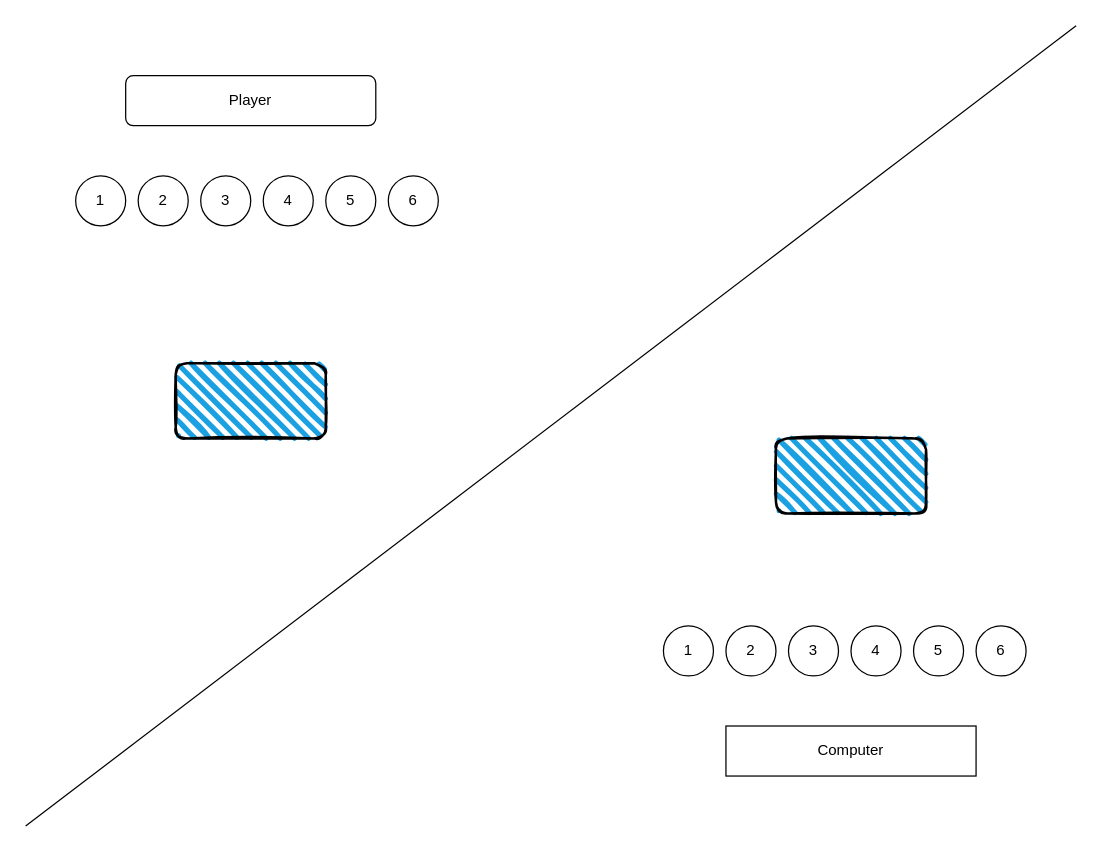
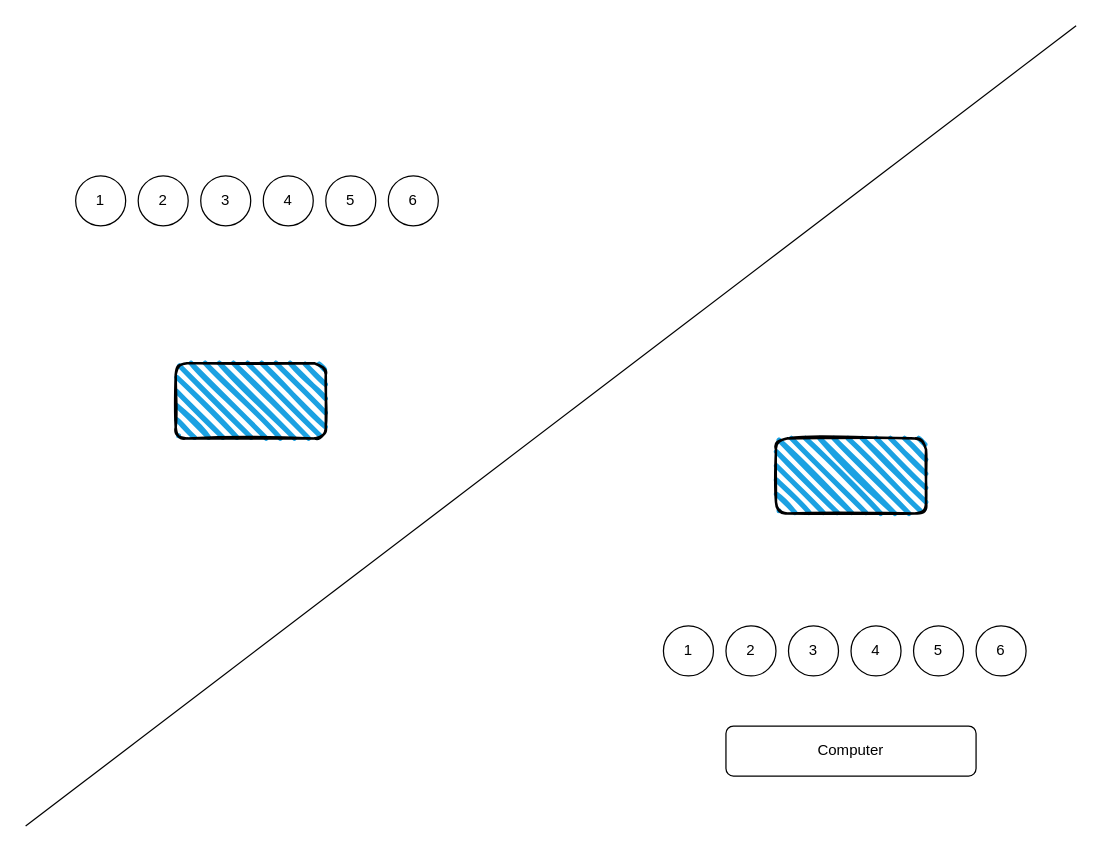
node "Player": removed
node "Computer": shape rectangle -> rounded rectangle
